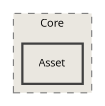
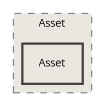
cluster "Core": label "Core" -> "Asset"
